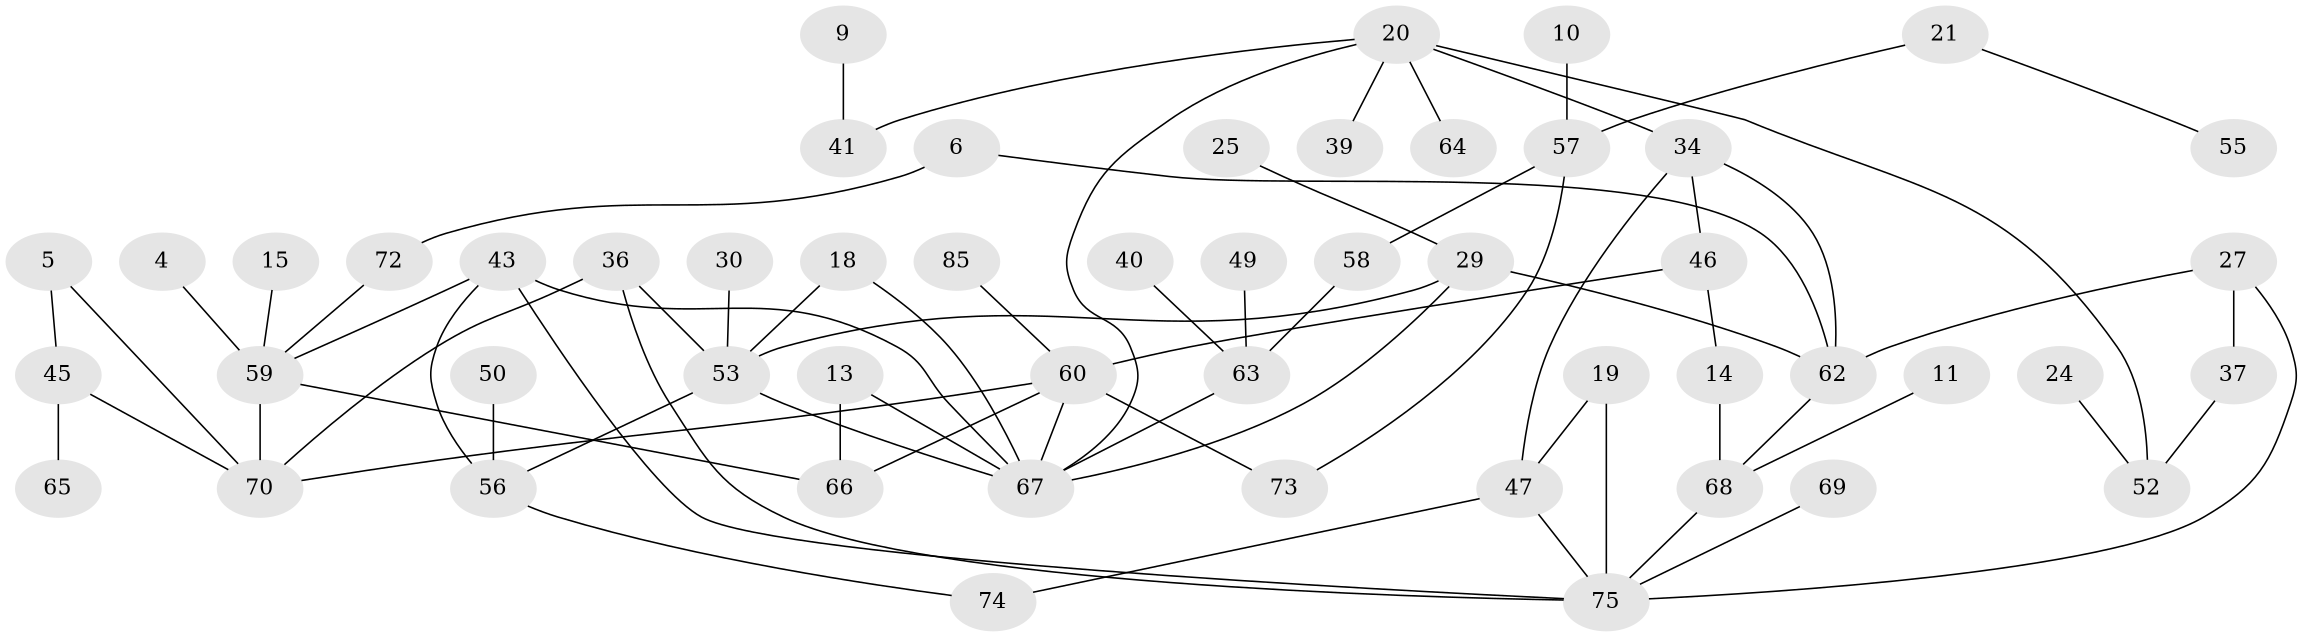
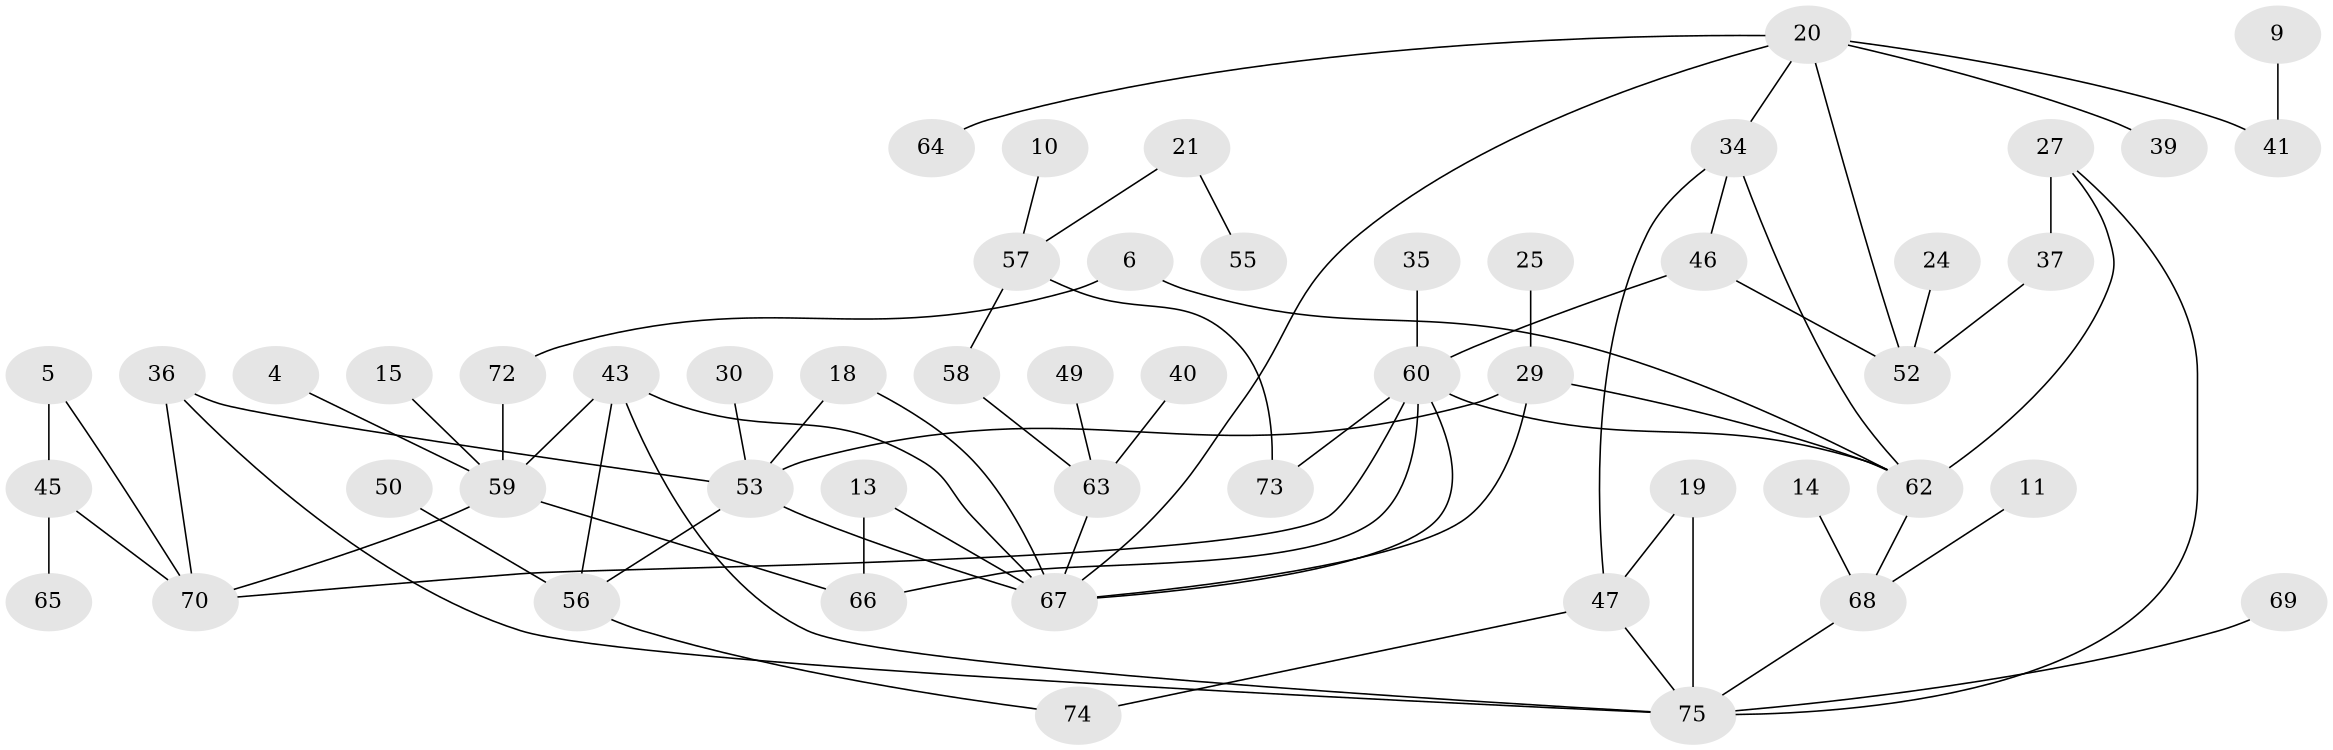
node "85": label "85" -> "35"
edge "46" -- "14": now "46" -- "52"
edge "60" -- "62": added
